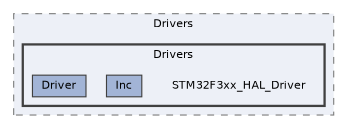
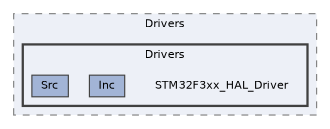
node "Driver": label "Driver" -> "Src"
